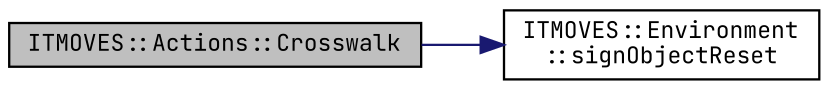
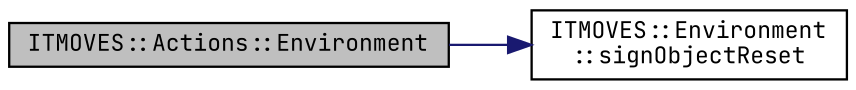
node "ITMOVES::Actions::Crosswalk": label "ITMOVES::Actions::Crosswalk" -> "ITMOVES::Actions::Environment"
